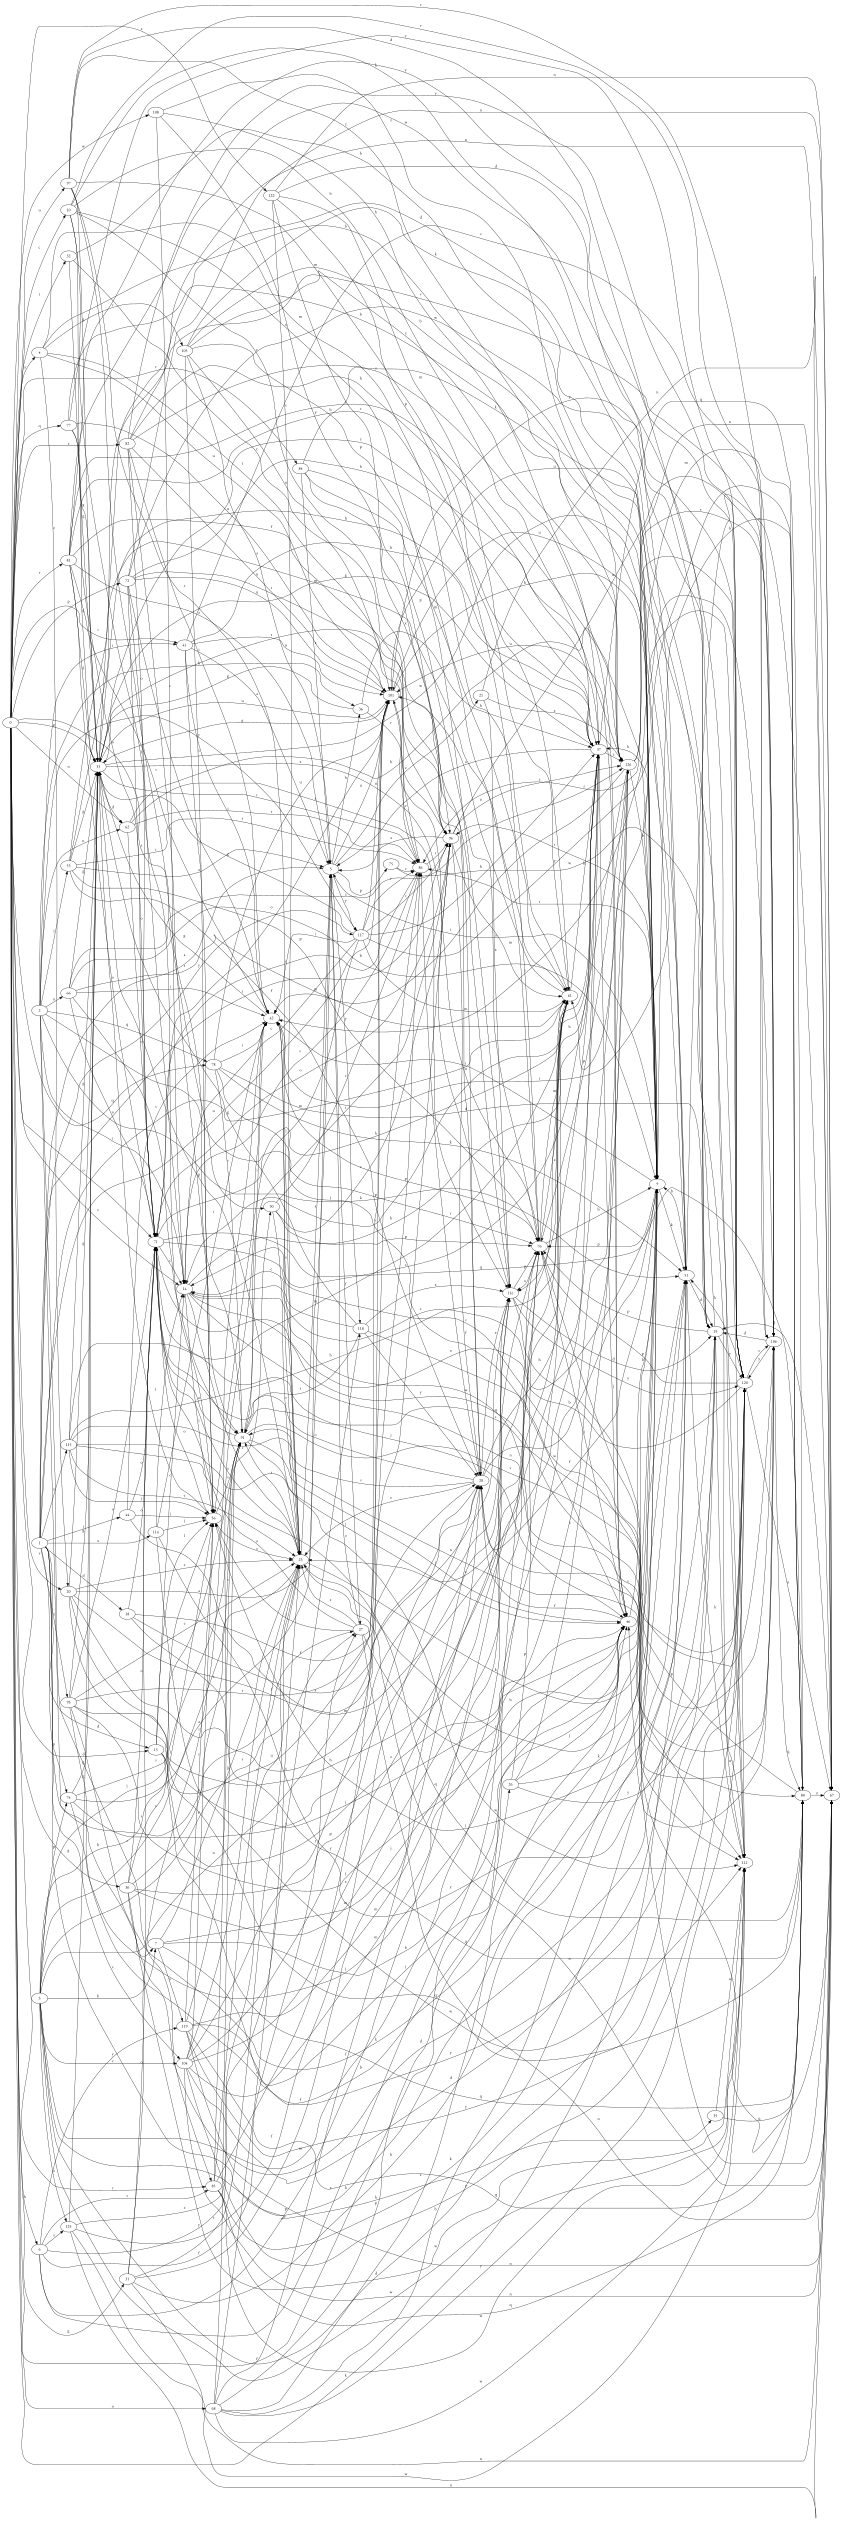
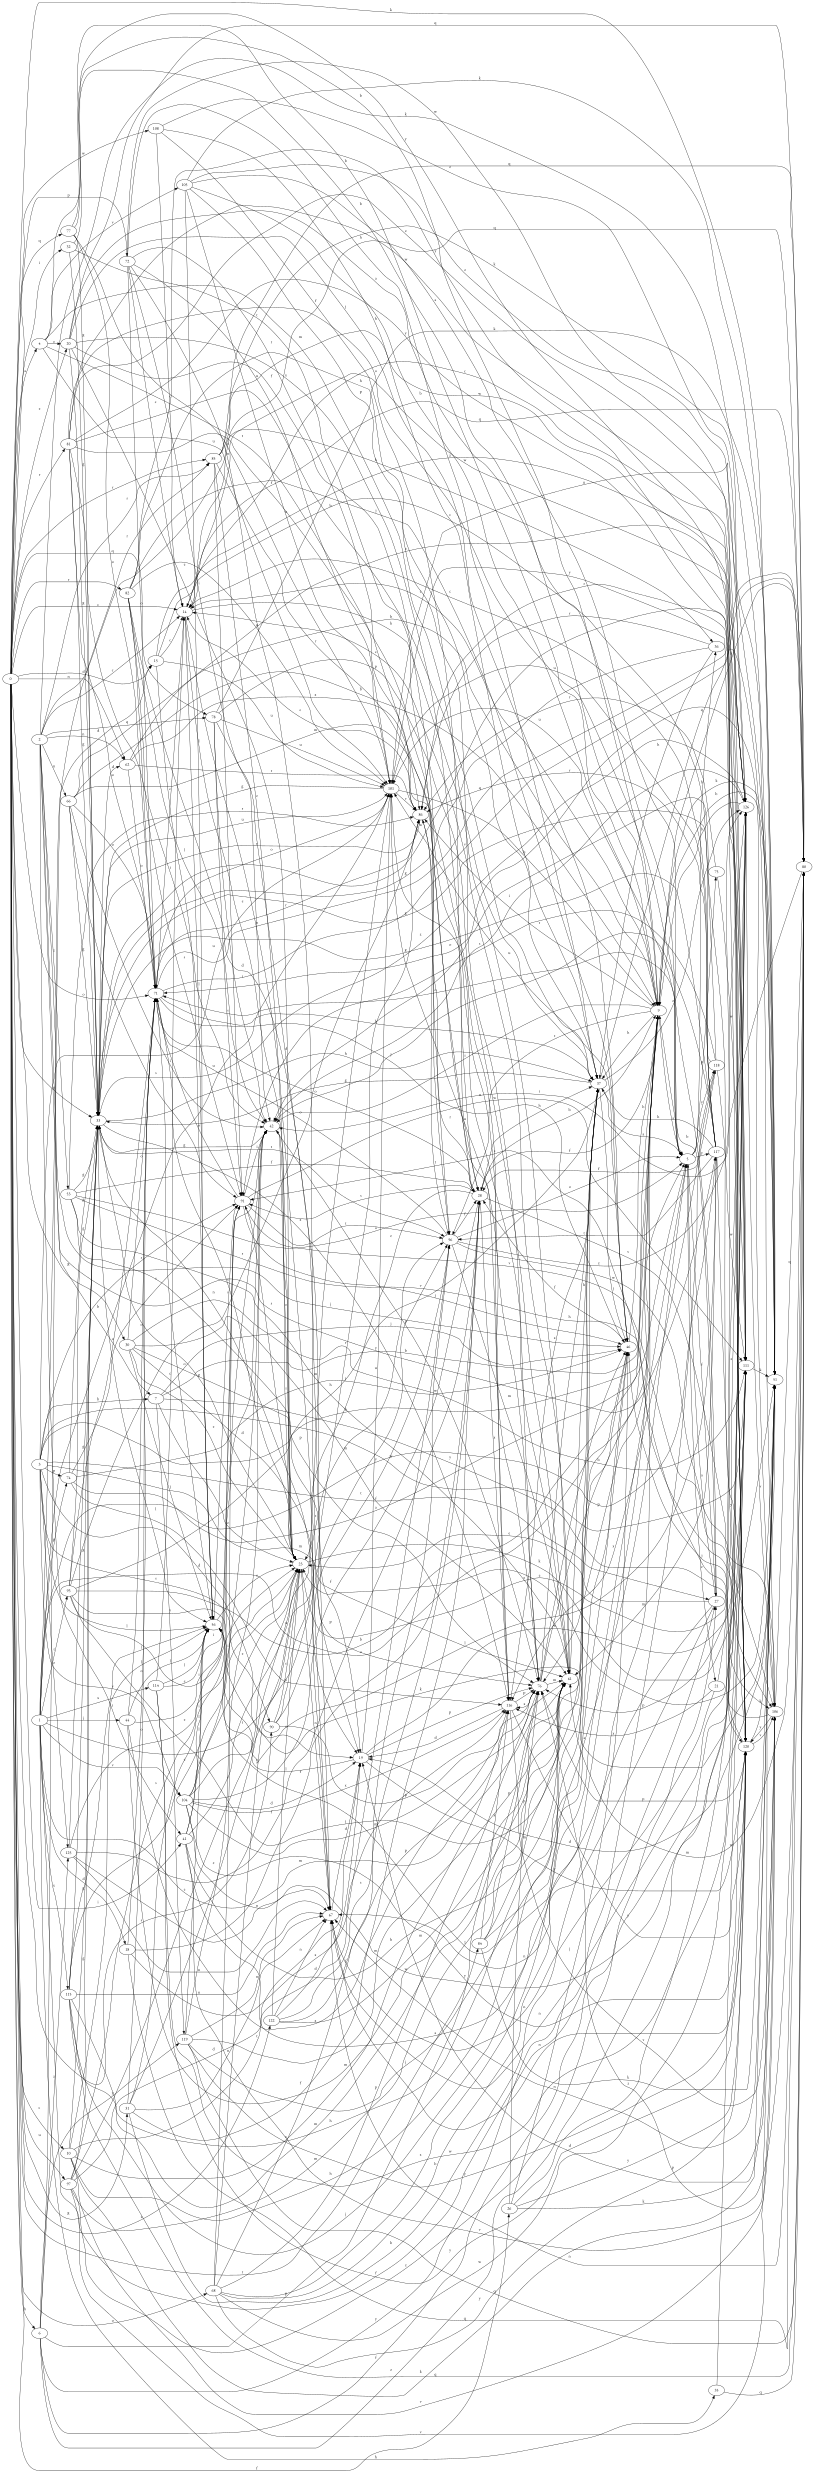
edge "33" -> "86": reversed
edge "23" -> "5": removed, label "a"
edge "44" -> "116": added, label "x"
